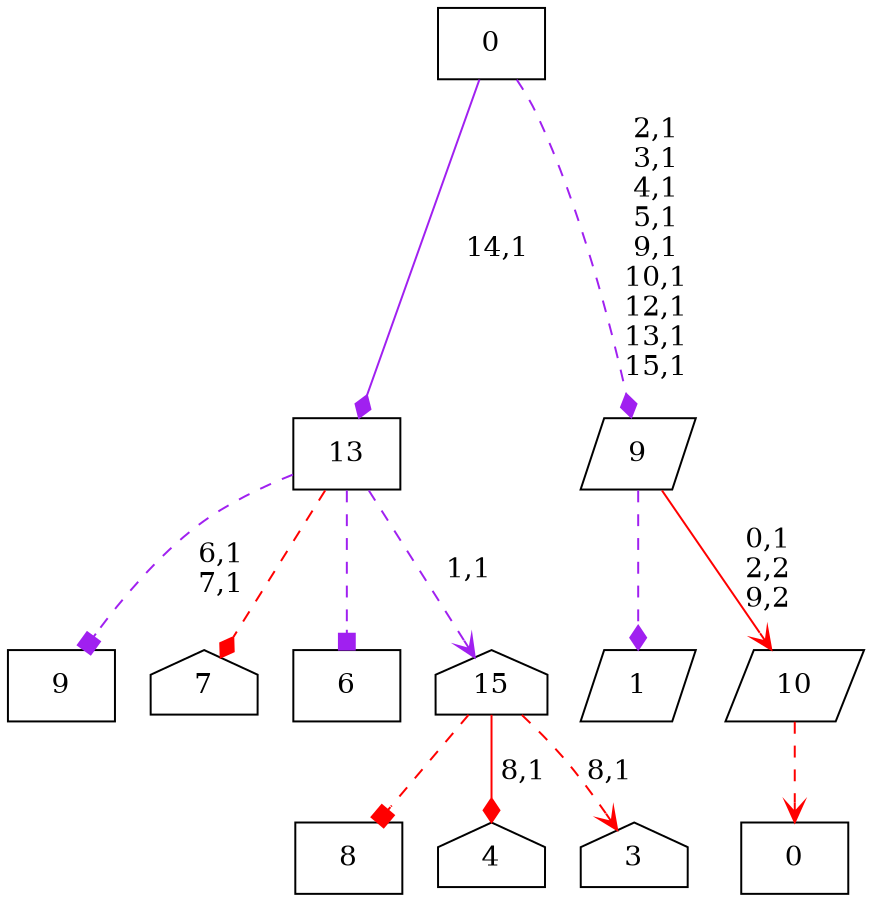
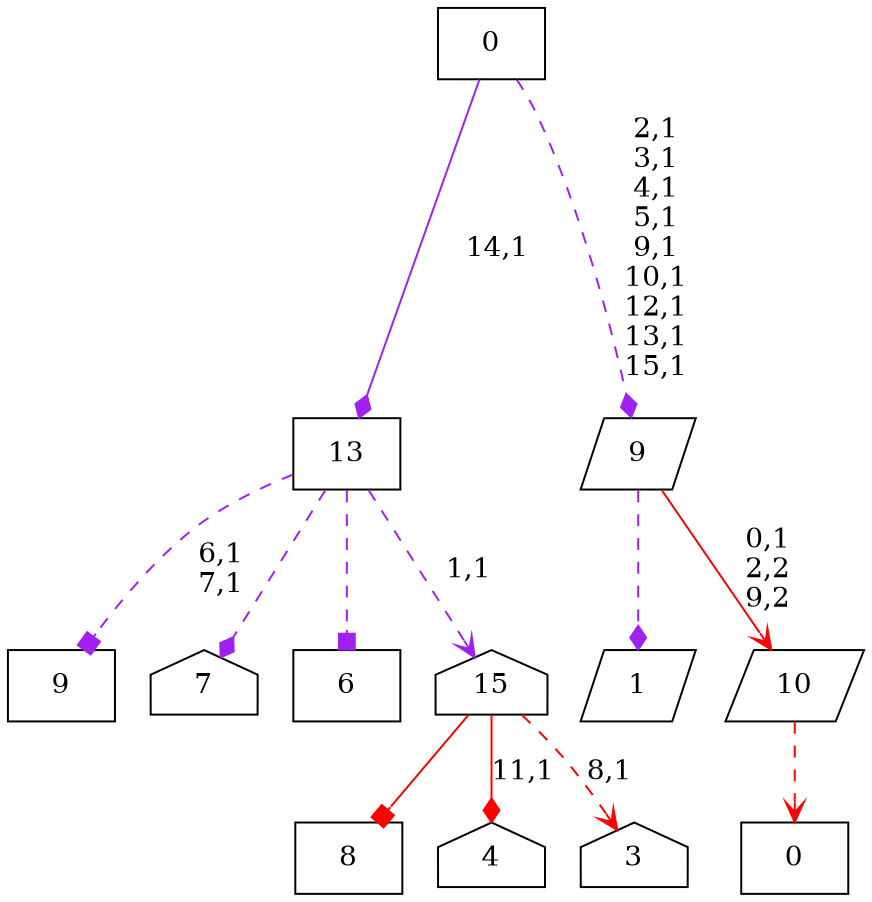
edge "13" -> "7": color red -> purple
edge "15" -> "8": style dashed -> solid
edge "15" -> "4": label "8,1" -> "11,1"
